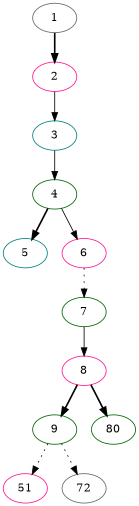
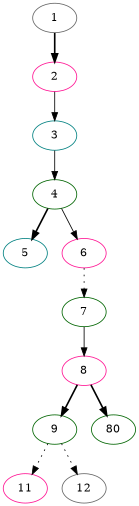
node "51": label "51" -> "11"
node "72": label "72" -> "12"
